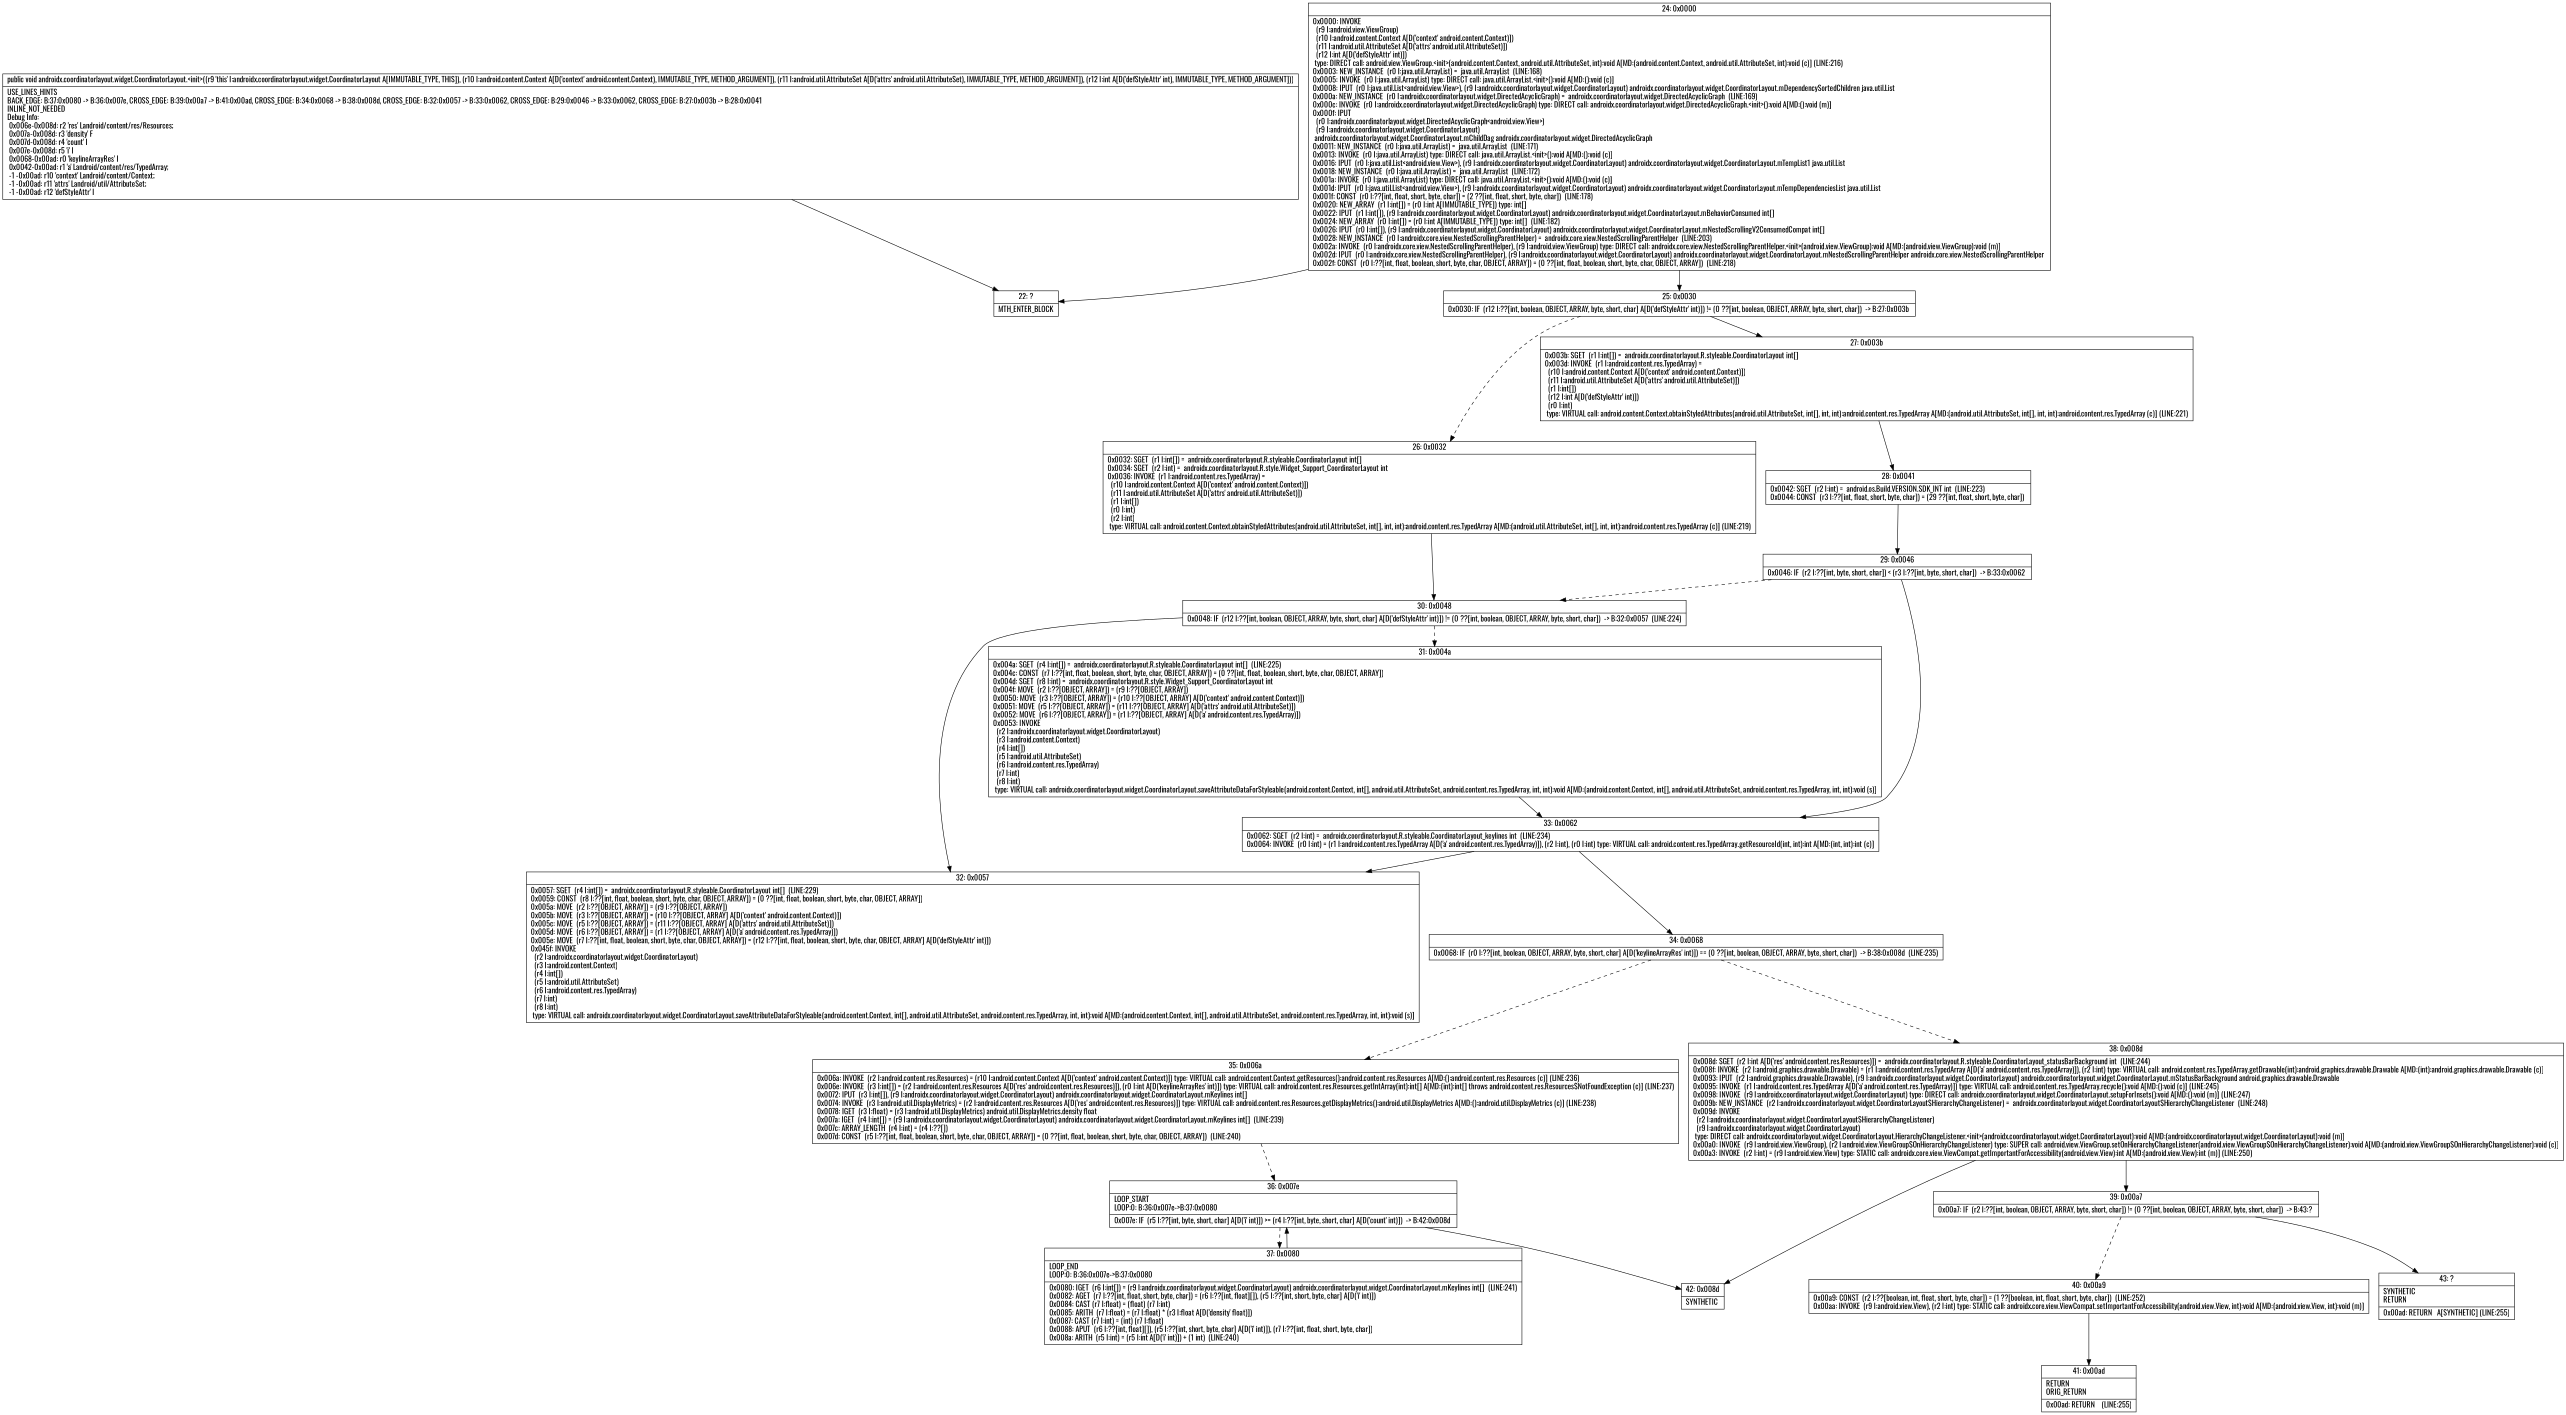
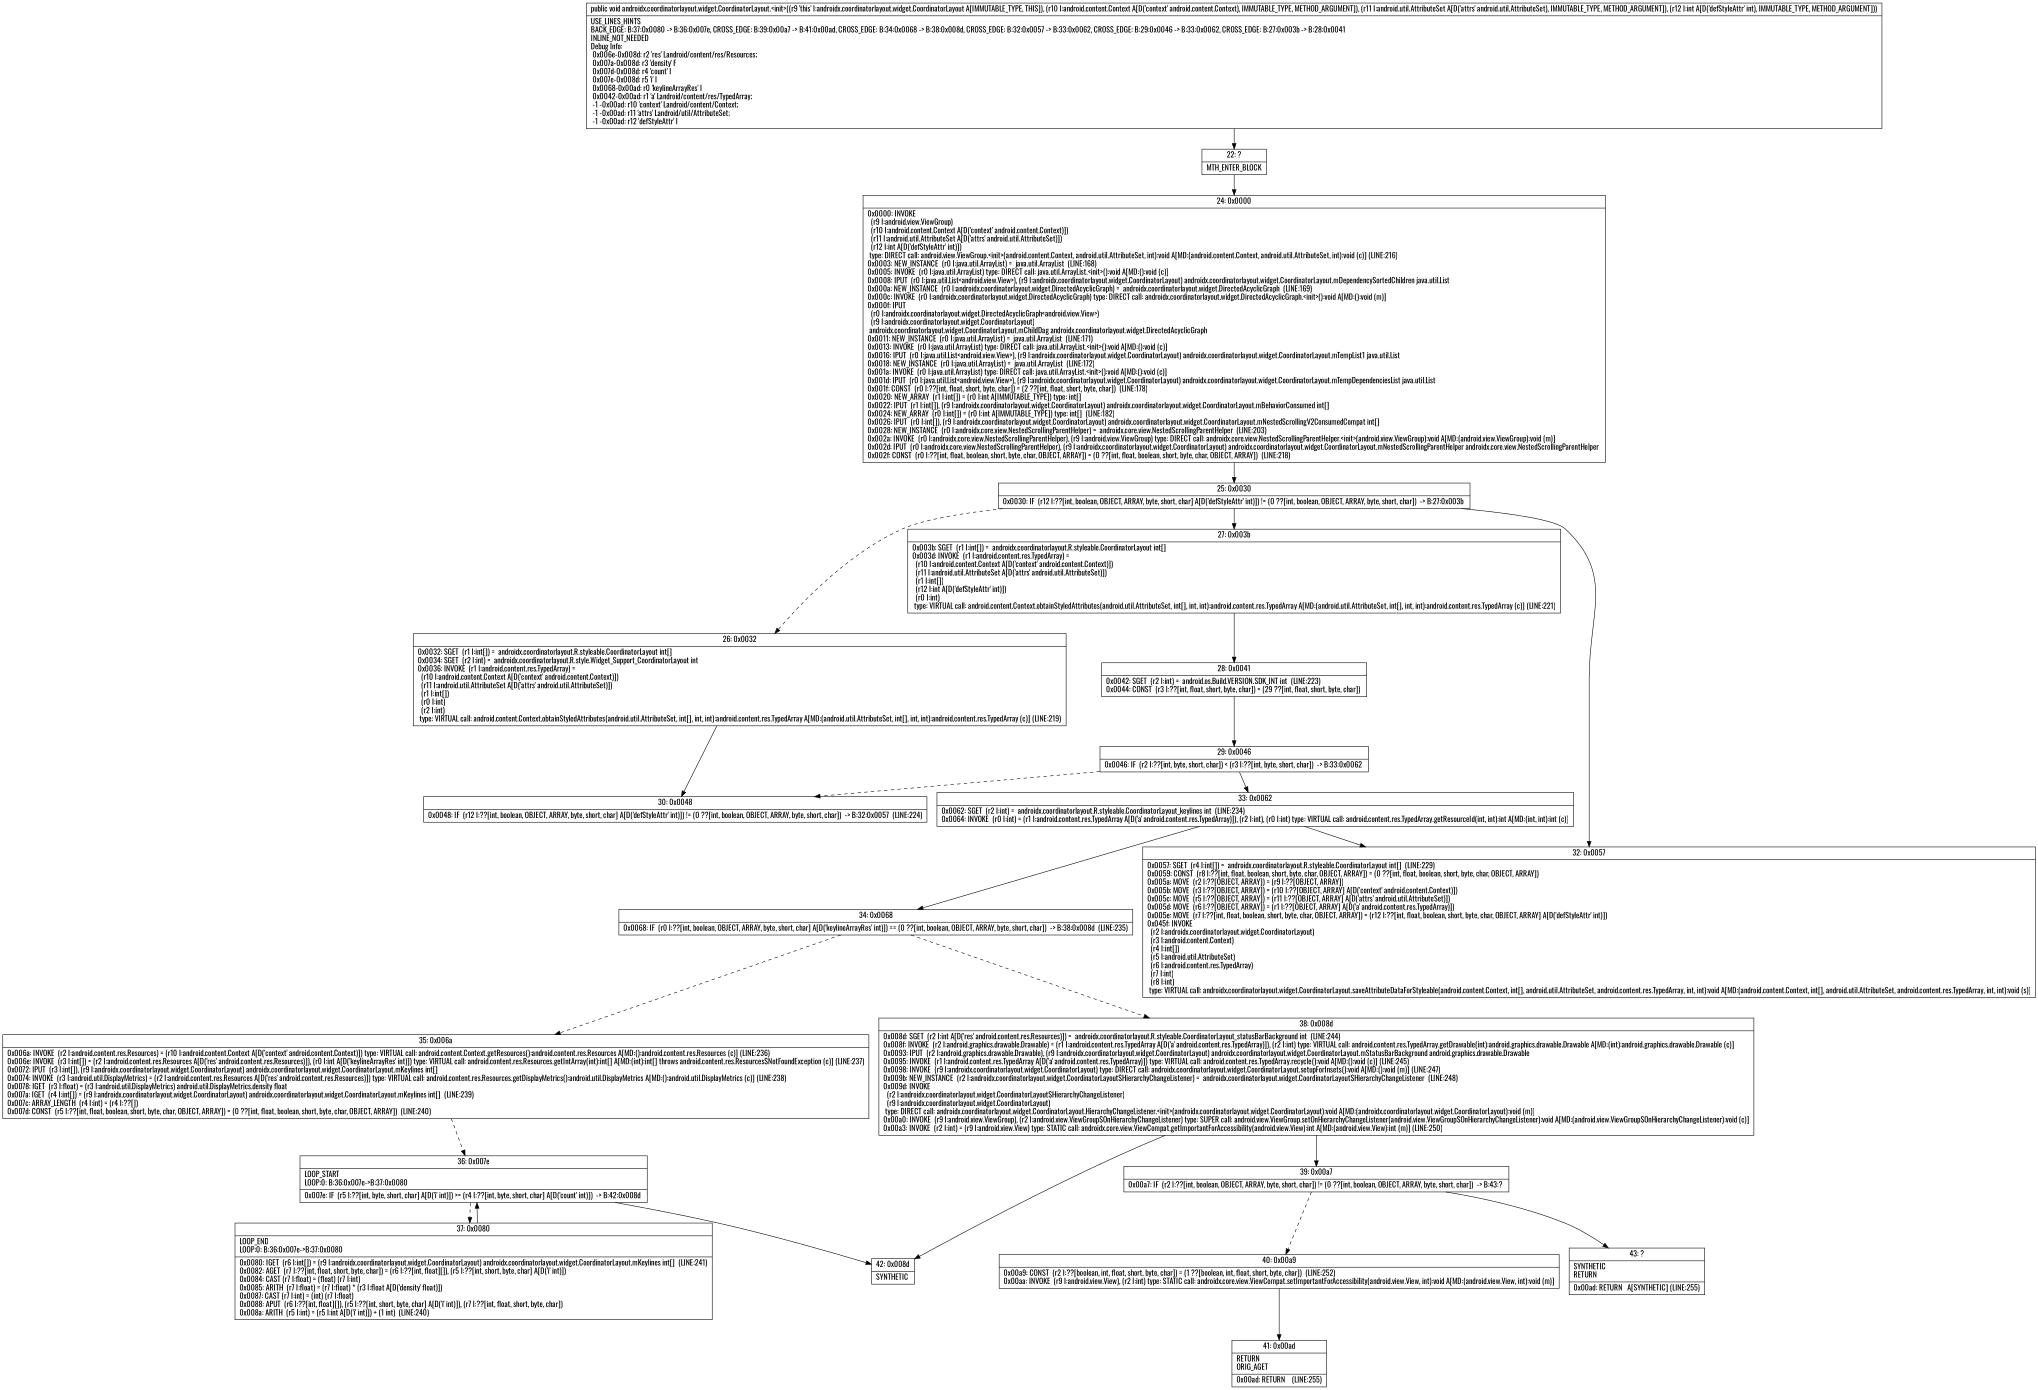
edge "24: 0x0000" -> "22: ?": reversed
edge "30: 0x0048" -> "32: 0x0057": now "25: 0x0030" -> "32: 0x0057"
node "31: 0x004a": removed
node "41: 0x00ad": text "ORIG_RETURN" -> "ORIG_AGET"
